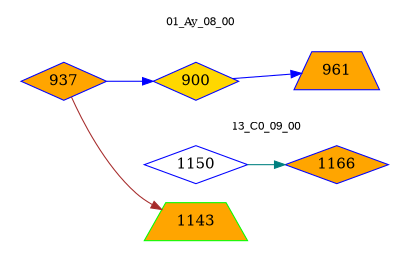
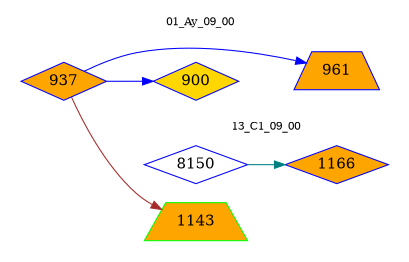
cluster "01_Ay_08_00": label "01_Ay_08_00" -> "01_Ay_09_00"
edge "900" -> "961": now "937" -> "961"
cluster "13_C0_09_00": label "13_C0_09_00" -> "13_C1_09_00"
node "1150": label "1150" -> "8150"
